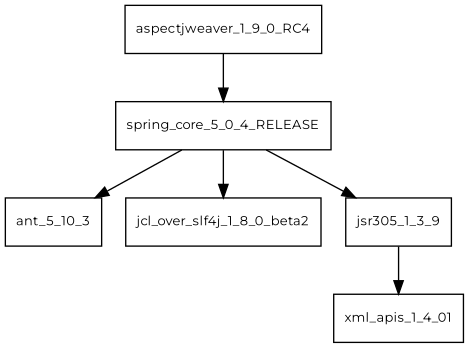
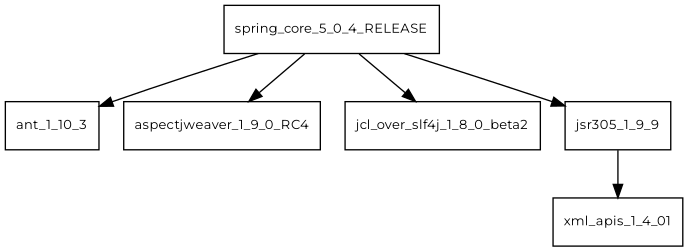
edge "aspectjweaver_1_9_0_RC4" -> "spring_core_5_0_4_RELEASE": reversed
node "ant_5_10_3": label "ant_5_10_3" -> "ant_1_10_3"
node "jsr305_1_3_9": label "jsr305_1_3_9" -> "jsr305_1_9_9"
